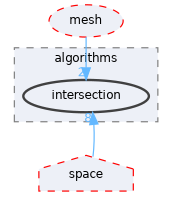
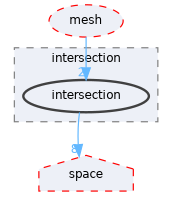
cluster "algorithms": label "algorithms" -> "intersection"
edge "space" -> "intersection": reversed
